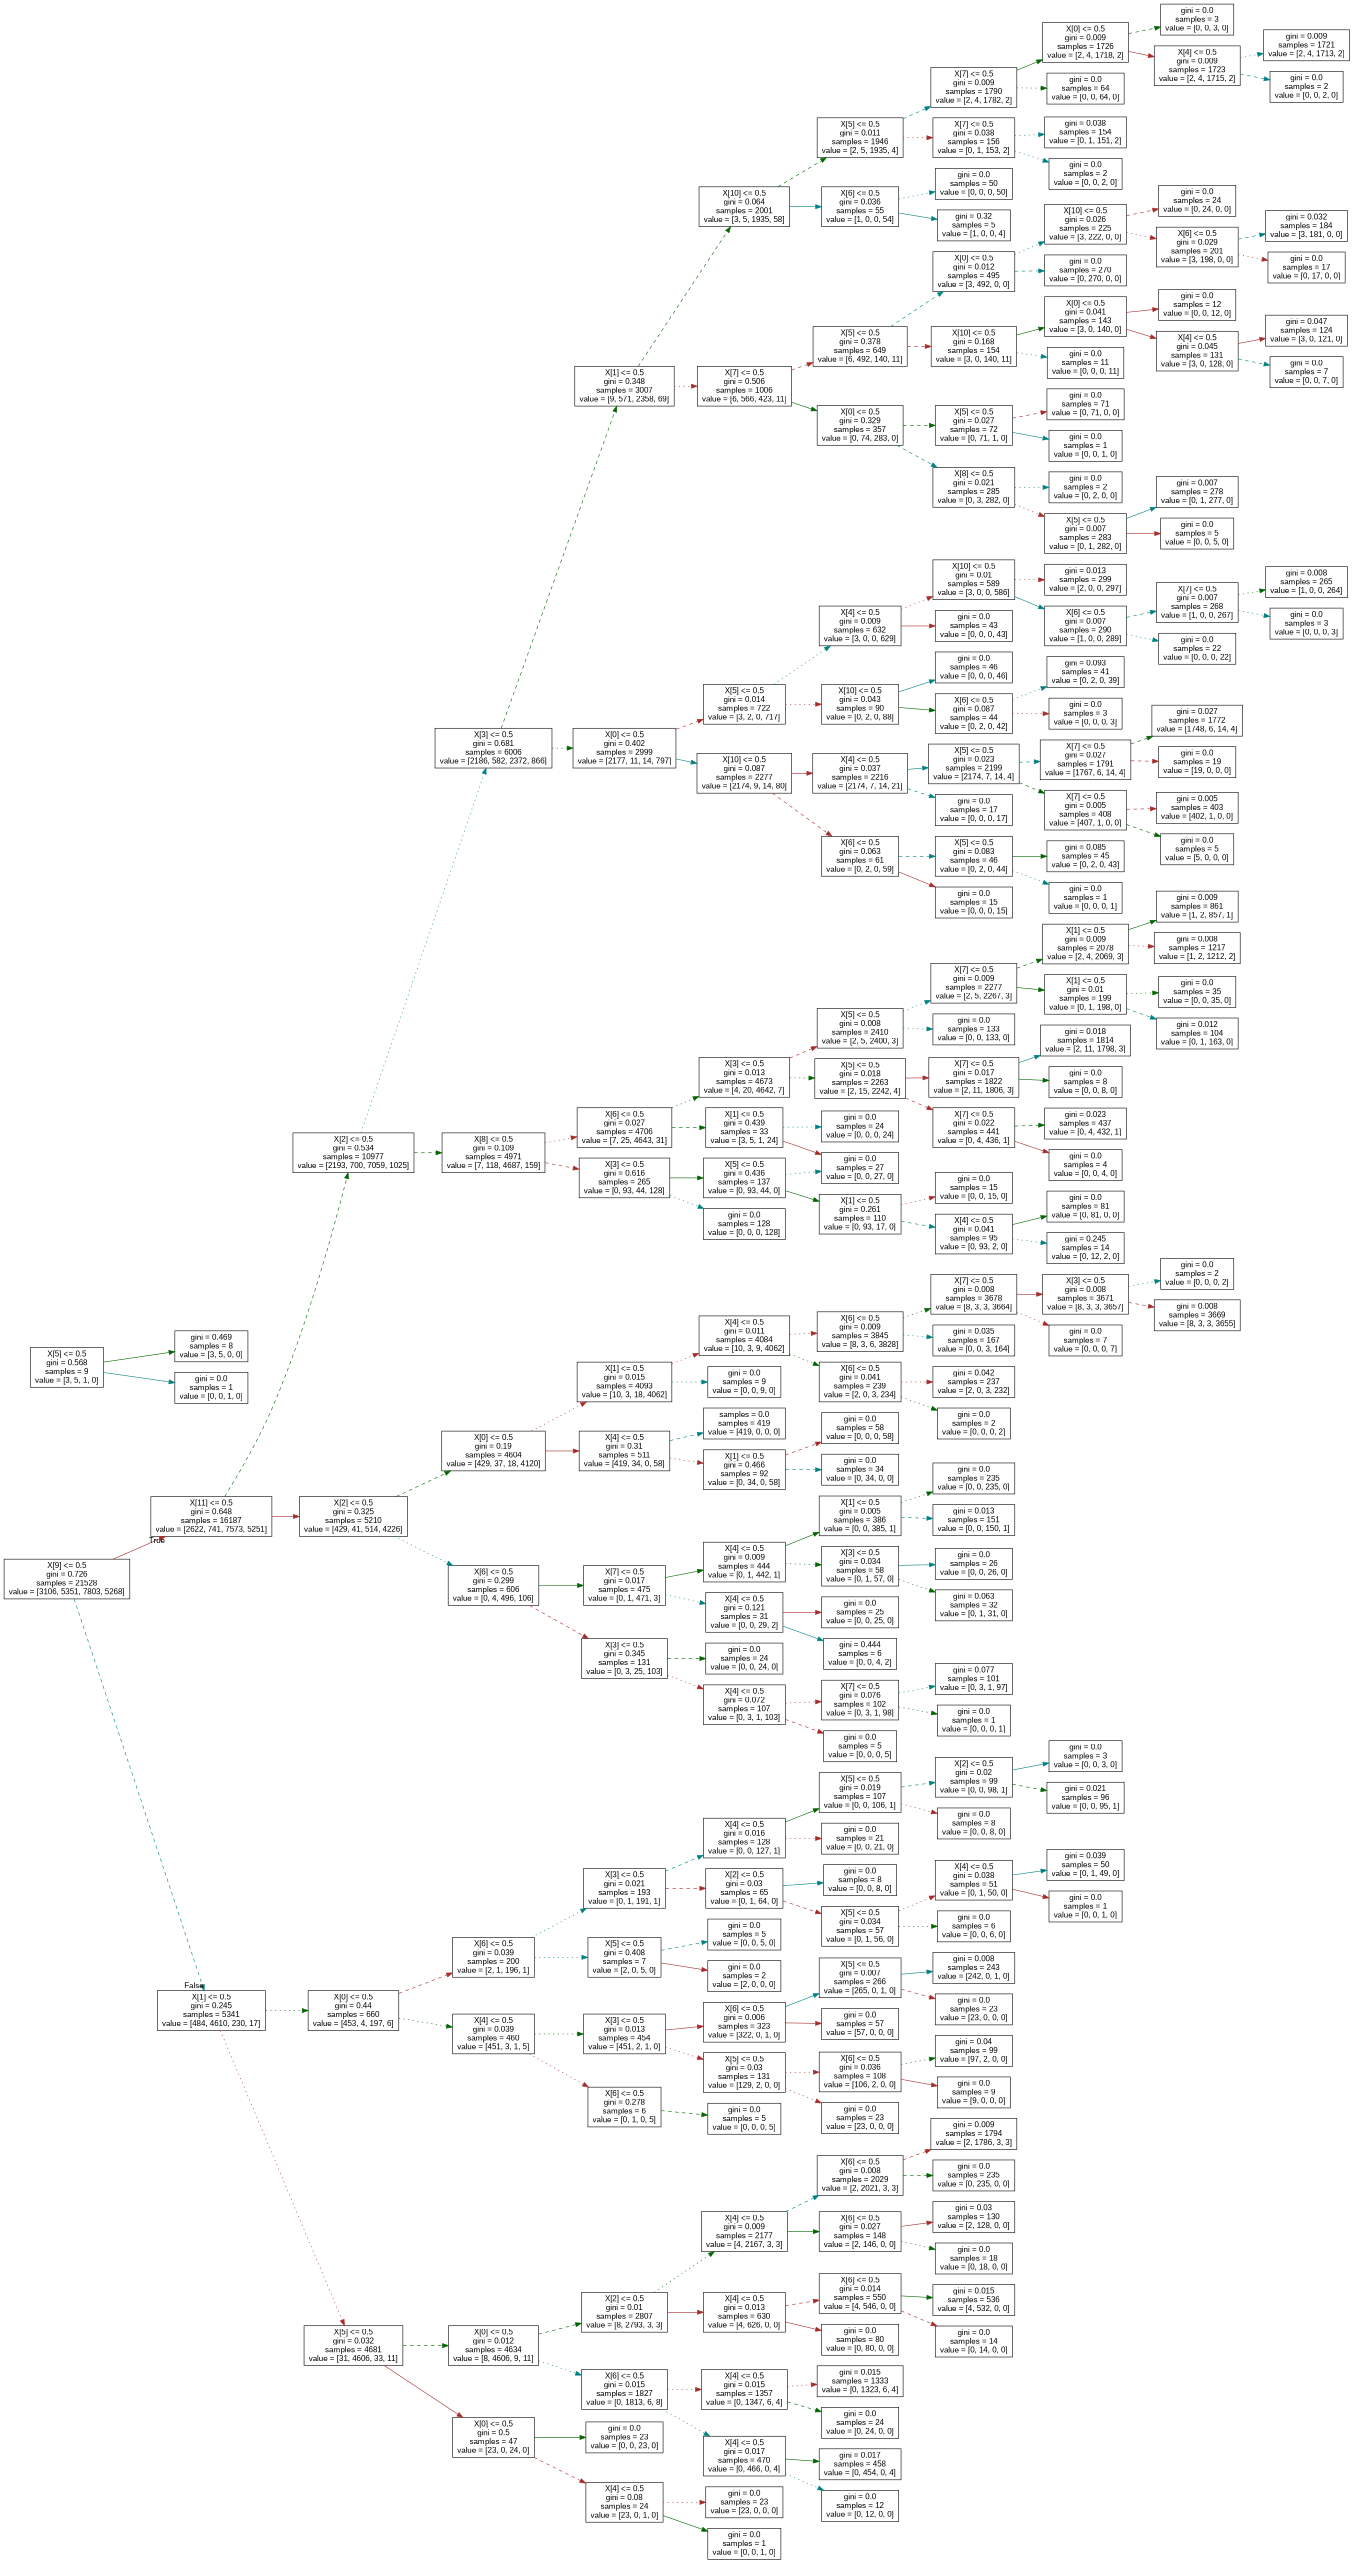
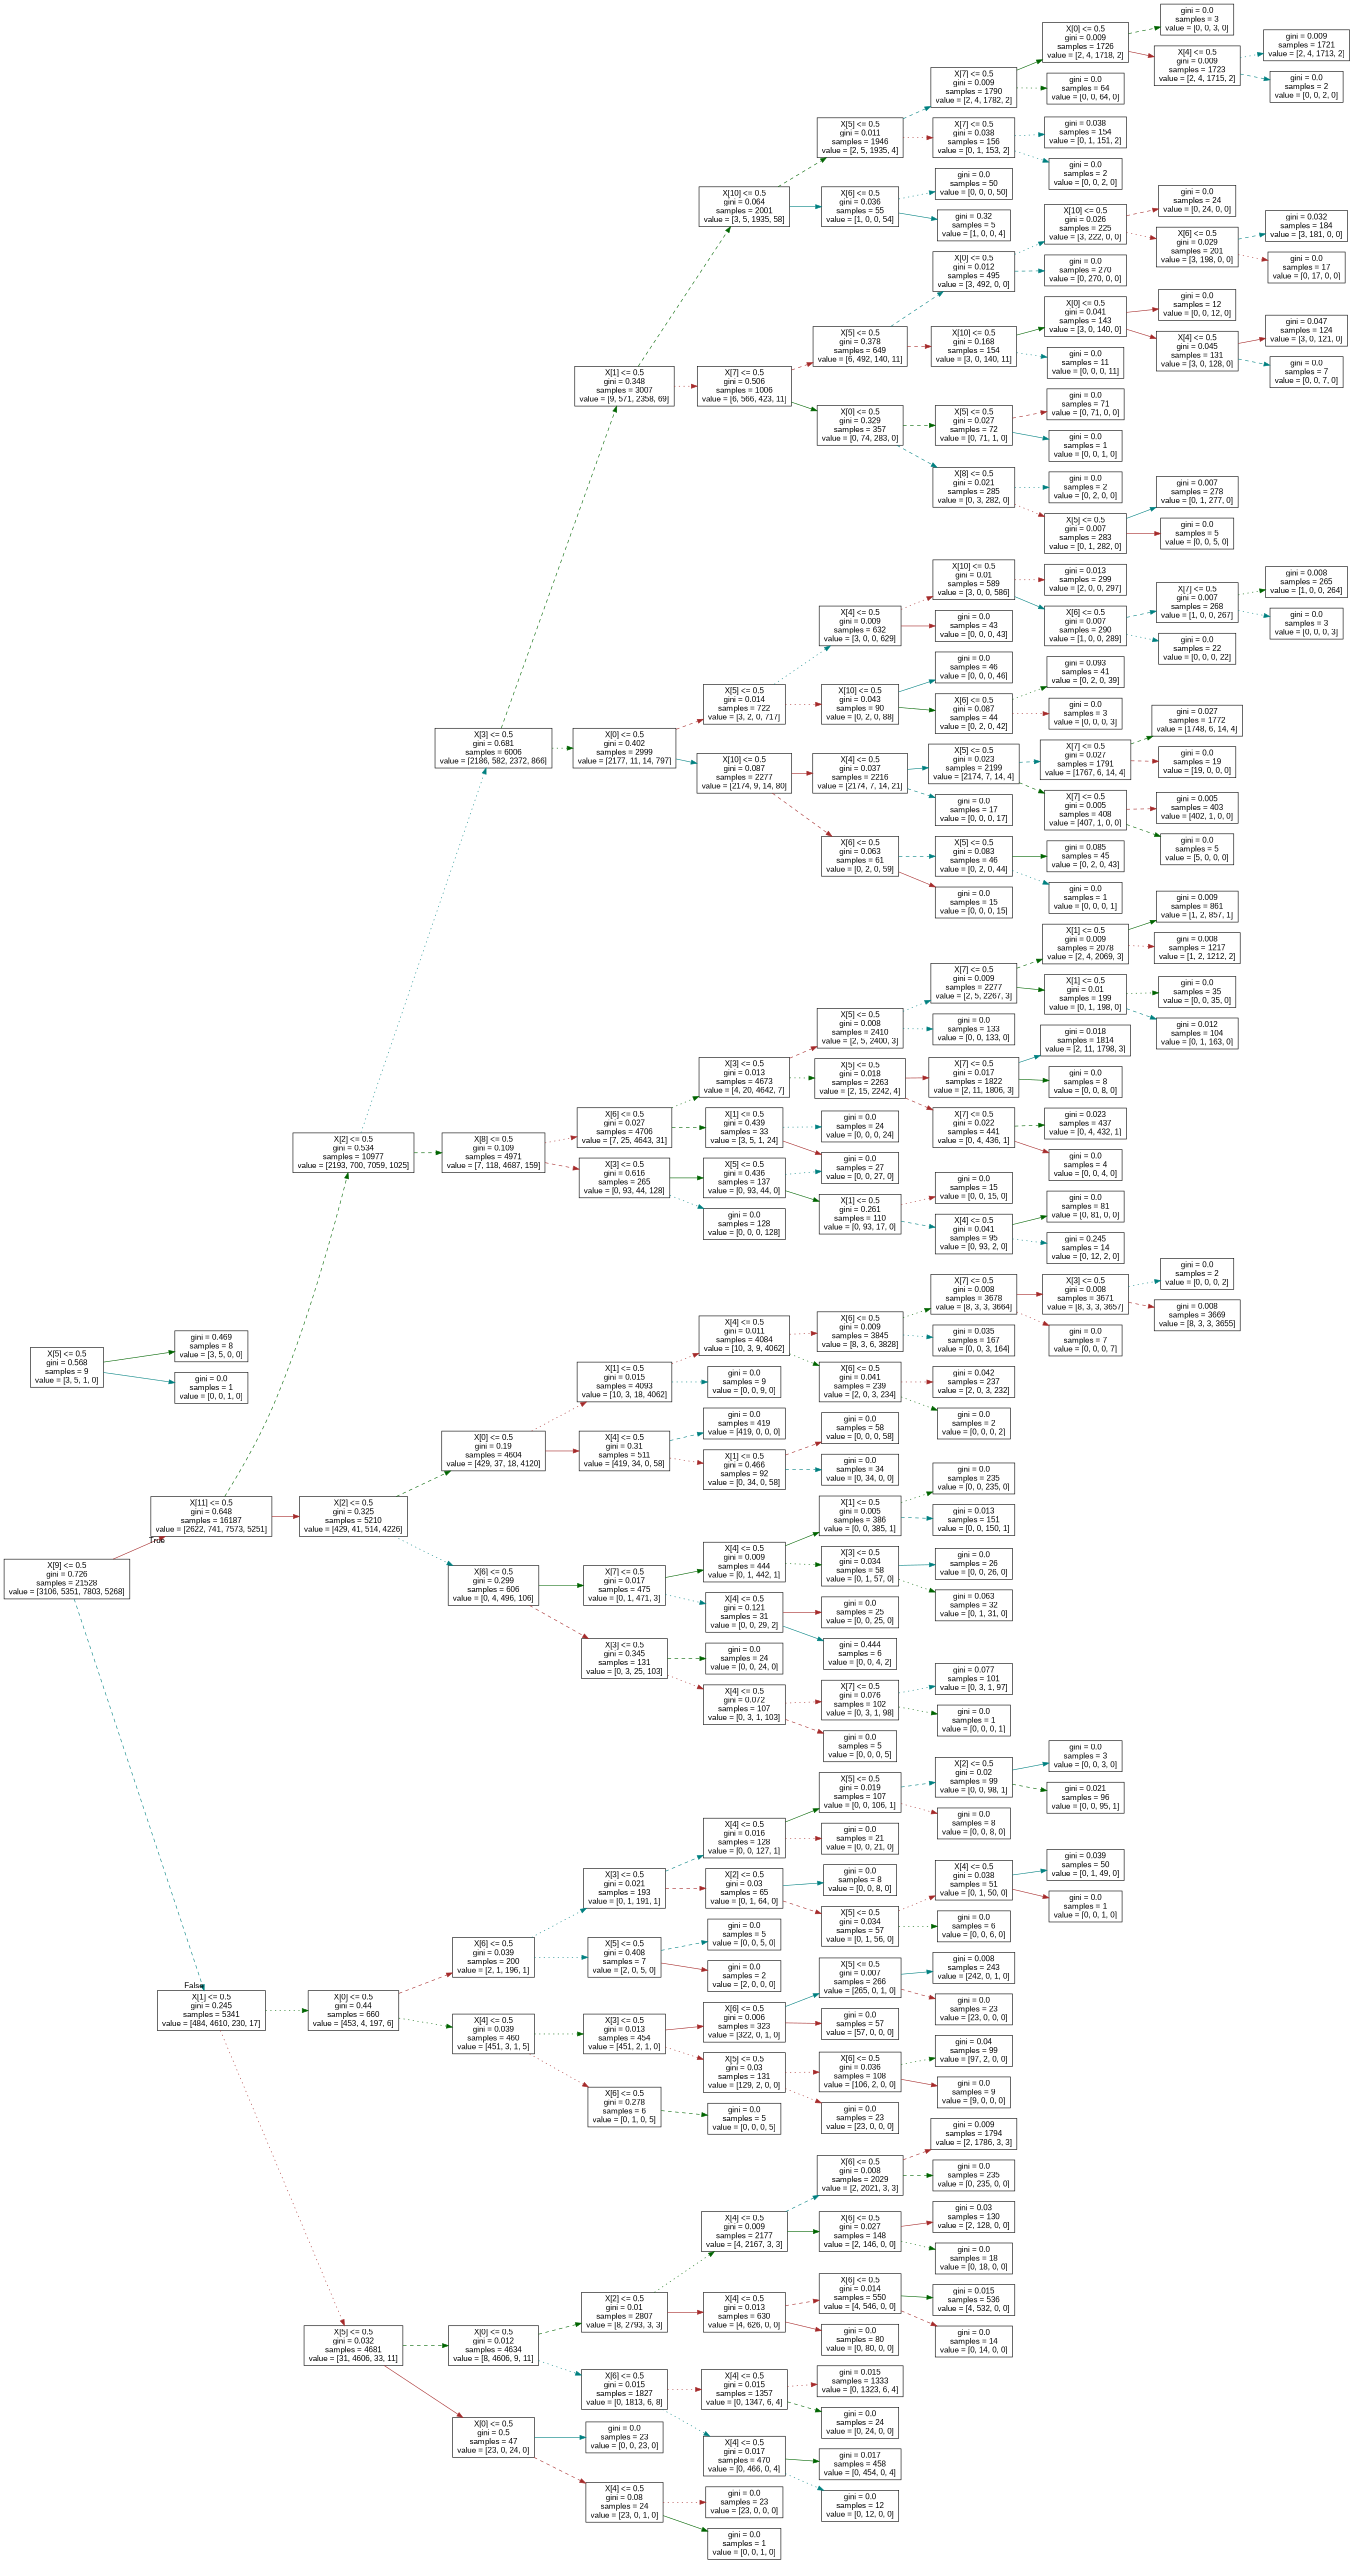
edge "X[6] <= 0.5 gini = 0.087 samples = 44 value = [0, 2, 0, 42]" -> "gini = 0.093 samples = 41 value = [0, 2, 0, 39]": color teal -> darkgreen
node "samples = 0.0 samples = 419 value = [419, 0, 0, 0]": label "samples = 0.0 samples = 419 value = [419, 0, 0, 0]" -> "gini = 0.0 samples = 419 value = [419, 0, 0, 0]"
edge "X[0] <= 0.5 gini = 0.5 samples = 47 value = [23, 0, 24, 0]" -> "gini = 0.0 samples = 23 value = [0, 0, 23, 0]": color darkgreen -> teal
